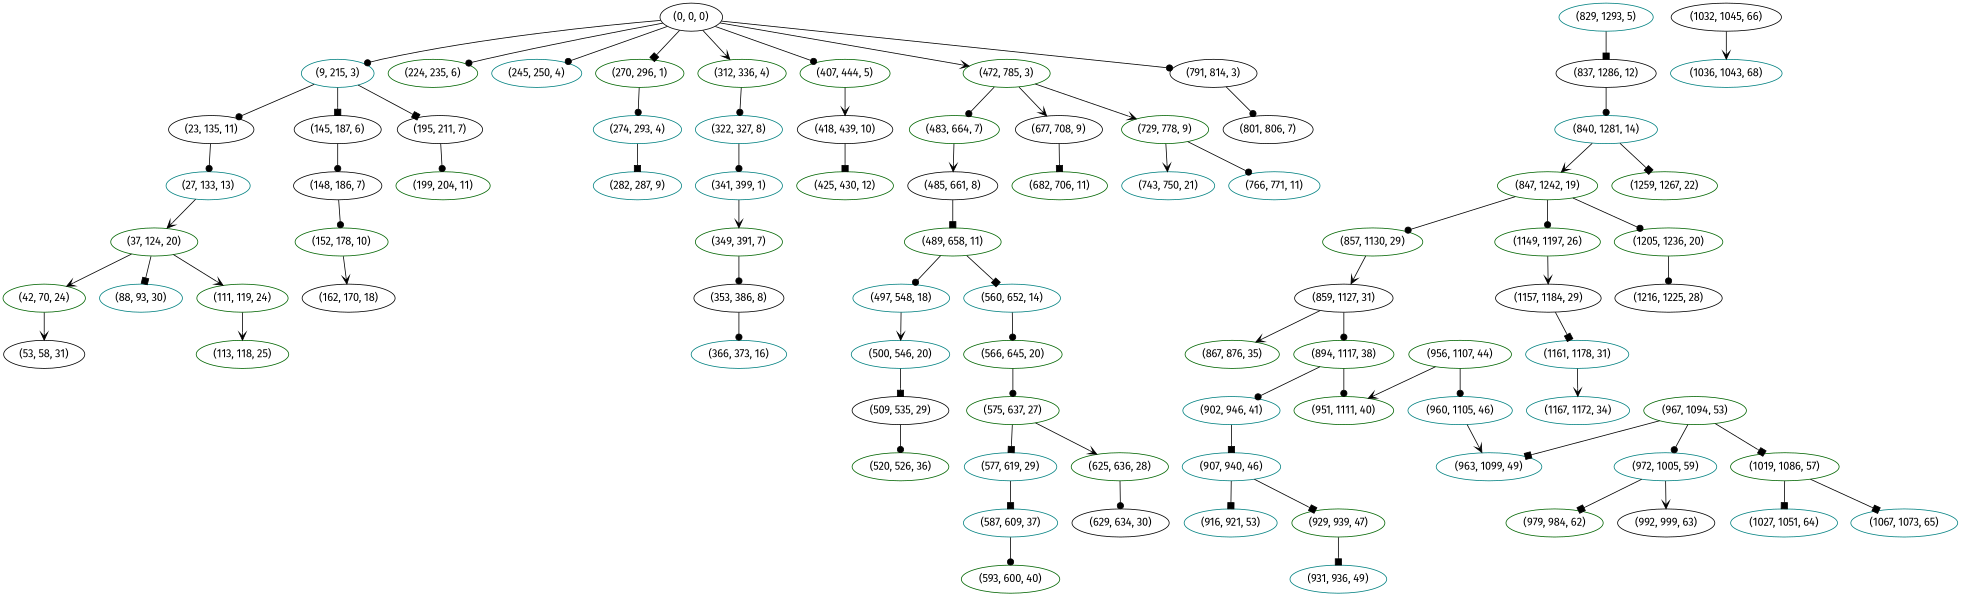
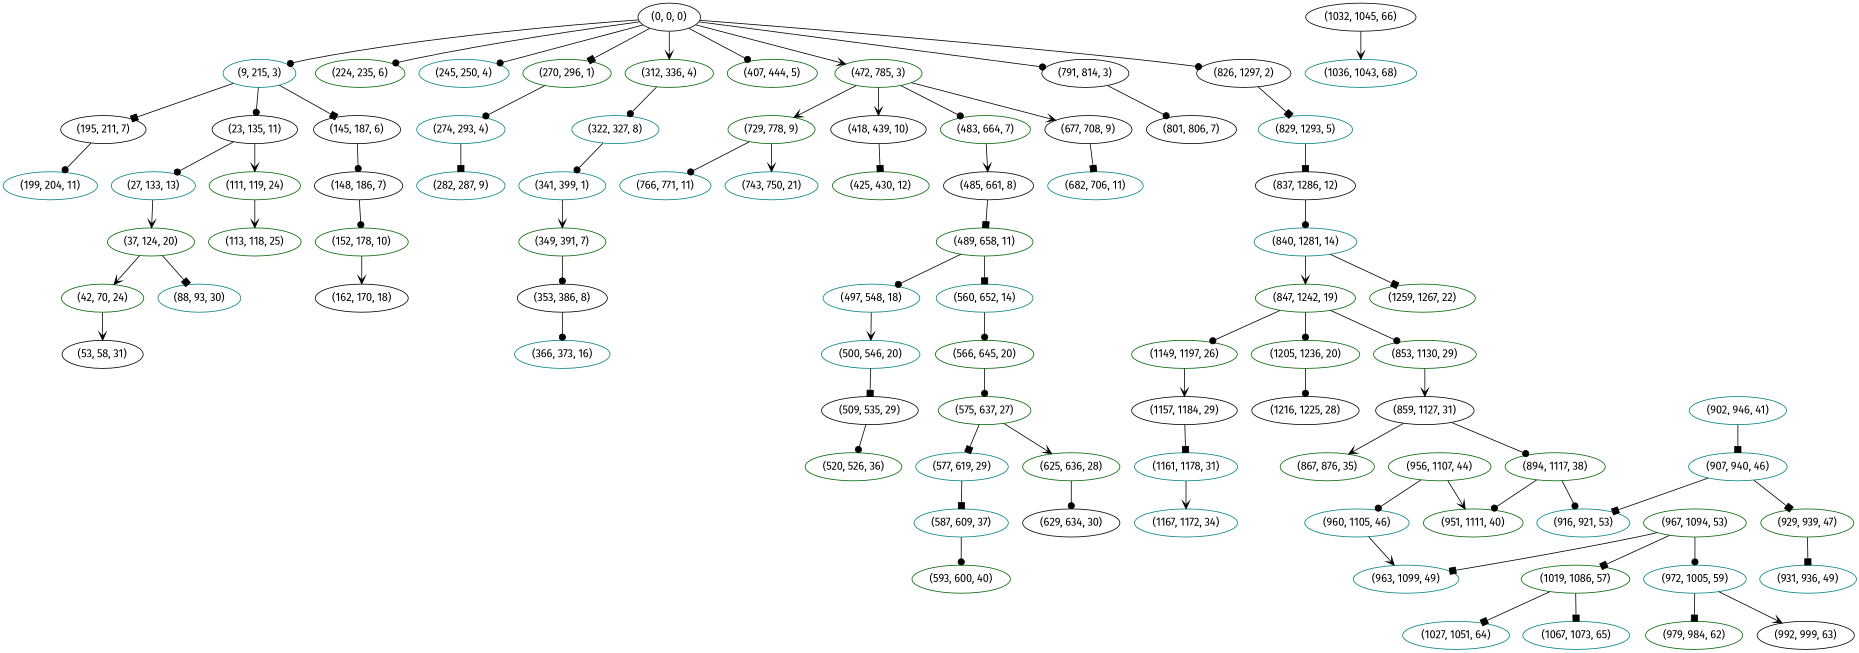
node "(826, 1297, 2)": added
edge "(407, 444, 5)" -> "(418, 439, 10)": now "(472, 785, 3)" -> "(418, 439, 10)"
node "(199, 204, 11)": color darkgreen -> teal
node "(682, 706, 11)": color darkgreen -> teal
node "(857, 1130, 29)": label "(857, 1130, 29)" -> "(853, 1130, 29)"
edge "(37, 124, 20)" -> "(111, 119, 24)": now "(23, 135, 11)" -> "(111, 119, 24)"
edge "(894, 1117, 38)" -> "(902, 946, 41)": now "(894, 1117, 38)" -> "(916, 921, 53)"
